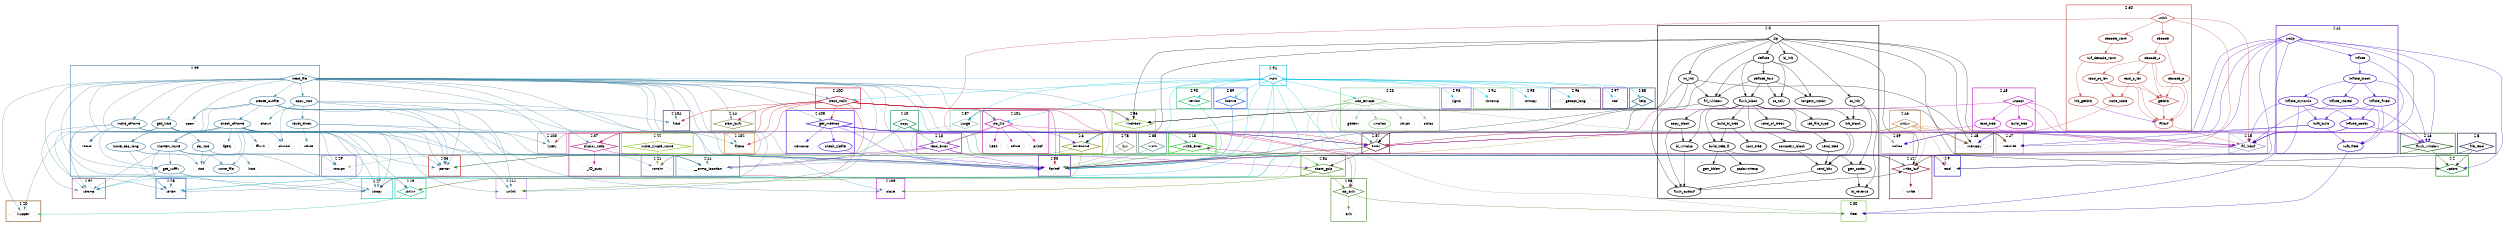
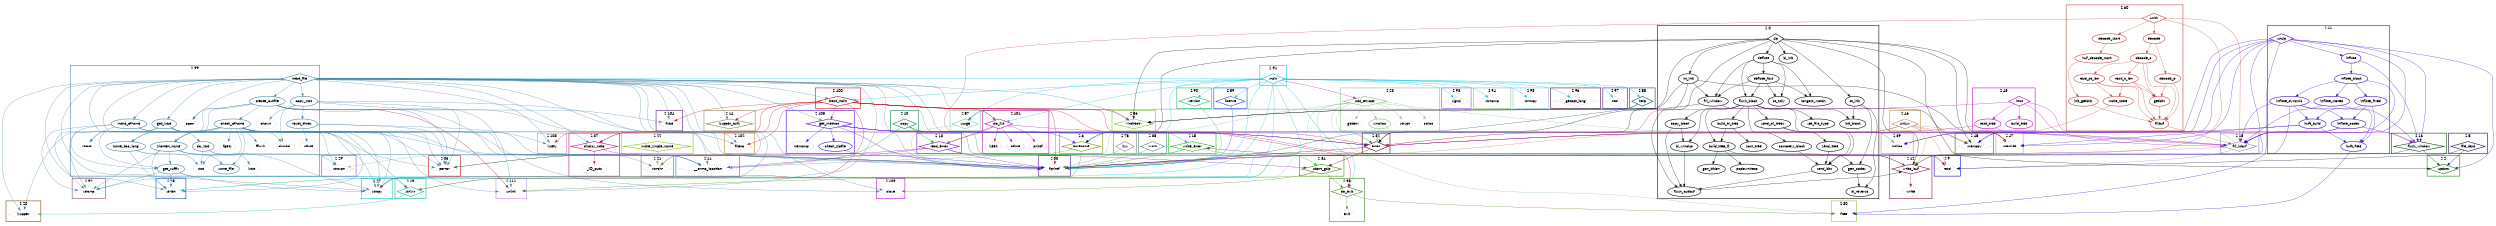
edge "main" -> "add_envopt": color #00c0e0 -> #c000c0
node "unpack": label "unpack" -> "istat"
node "getbits": shape diamond -> ellipse
edge "init_getbits" -> "fillbuf": color #8000c0 -> #c04040
edge "create_outfile" -> "unlink": color #4080a0 -> #800040
node "clear_bufs": label "clear_bufs" -> "isupper_bufs"
